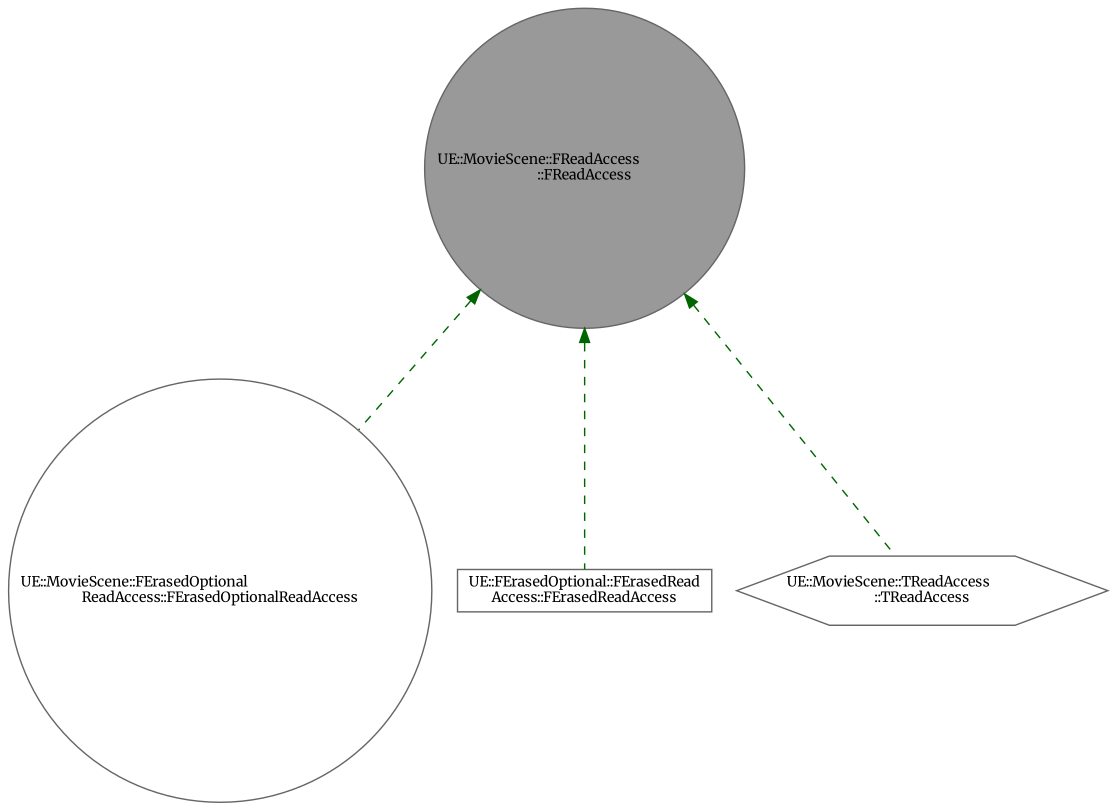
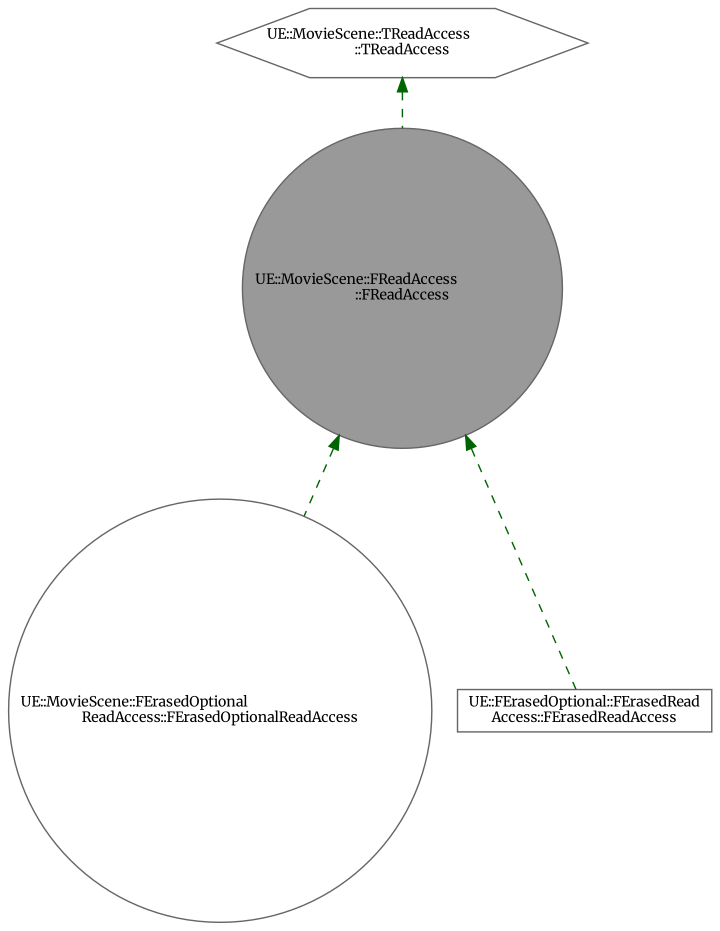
edge "UE::MovieScene::TReadAccess ::TReadAccess" -> "UE::MovieScene::FReadAccess ::FReadAccess": reversed
